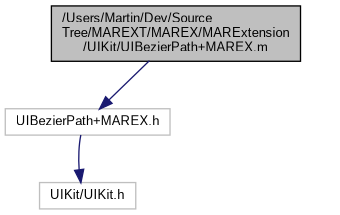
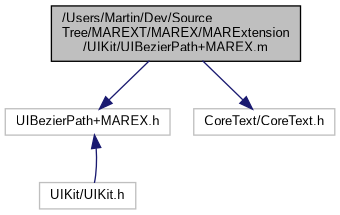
node "CoreText/CoreText.h": added
edge "UIBezierPath+MAREX.h" -> "UIKit/UIKit.h": reversed
